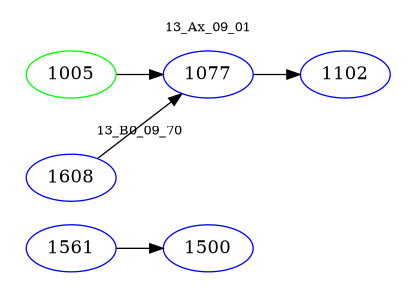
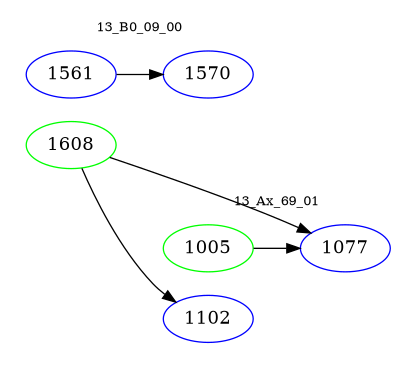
cluster "13_Ax_09_01": label "13_Ax_09_01" -> "13_Ax_69_01"
edge "1077" -> "1102": now "1608" -> "1102"
cluster "13_B0_09_70": label "13_B0_09_70" -> "13_B0_09_00"
node "1608": color blue -> green
node "1500": label "1500" -> "1570"
